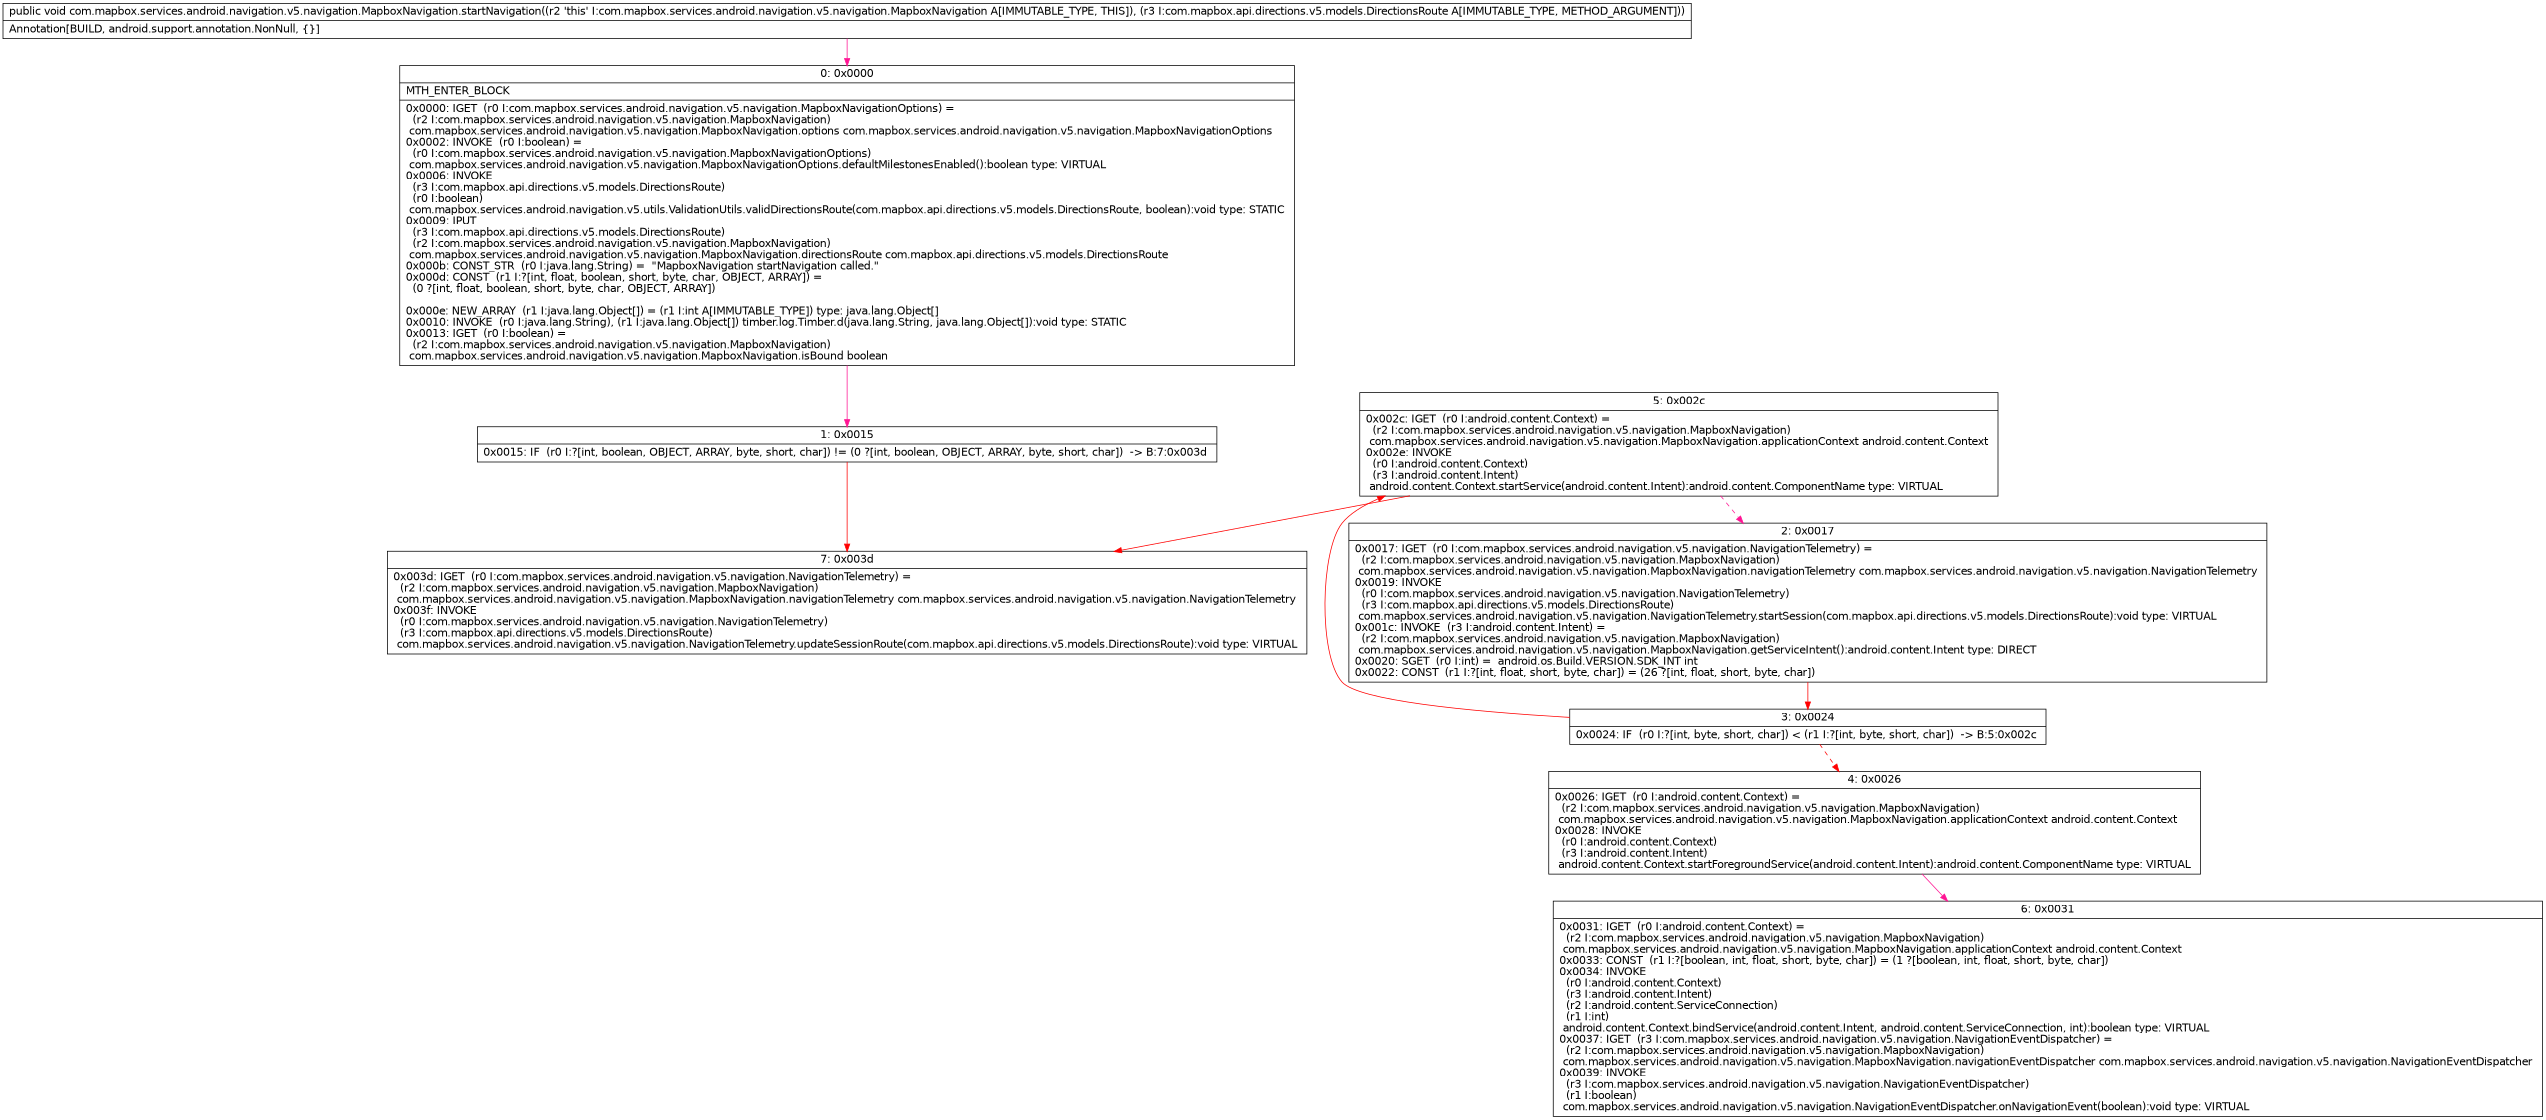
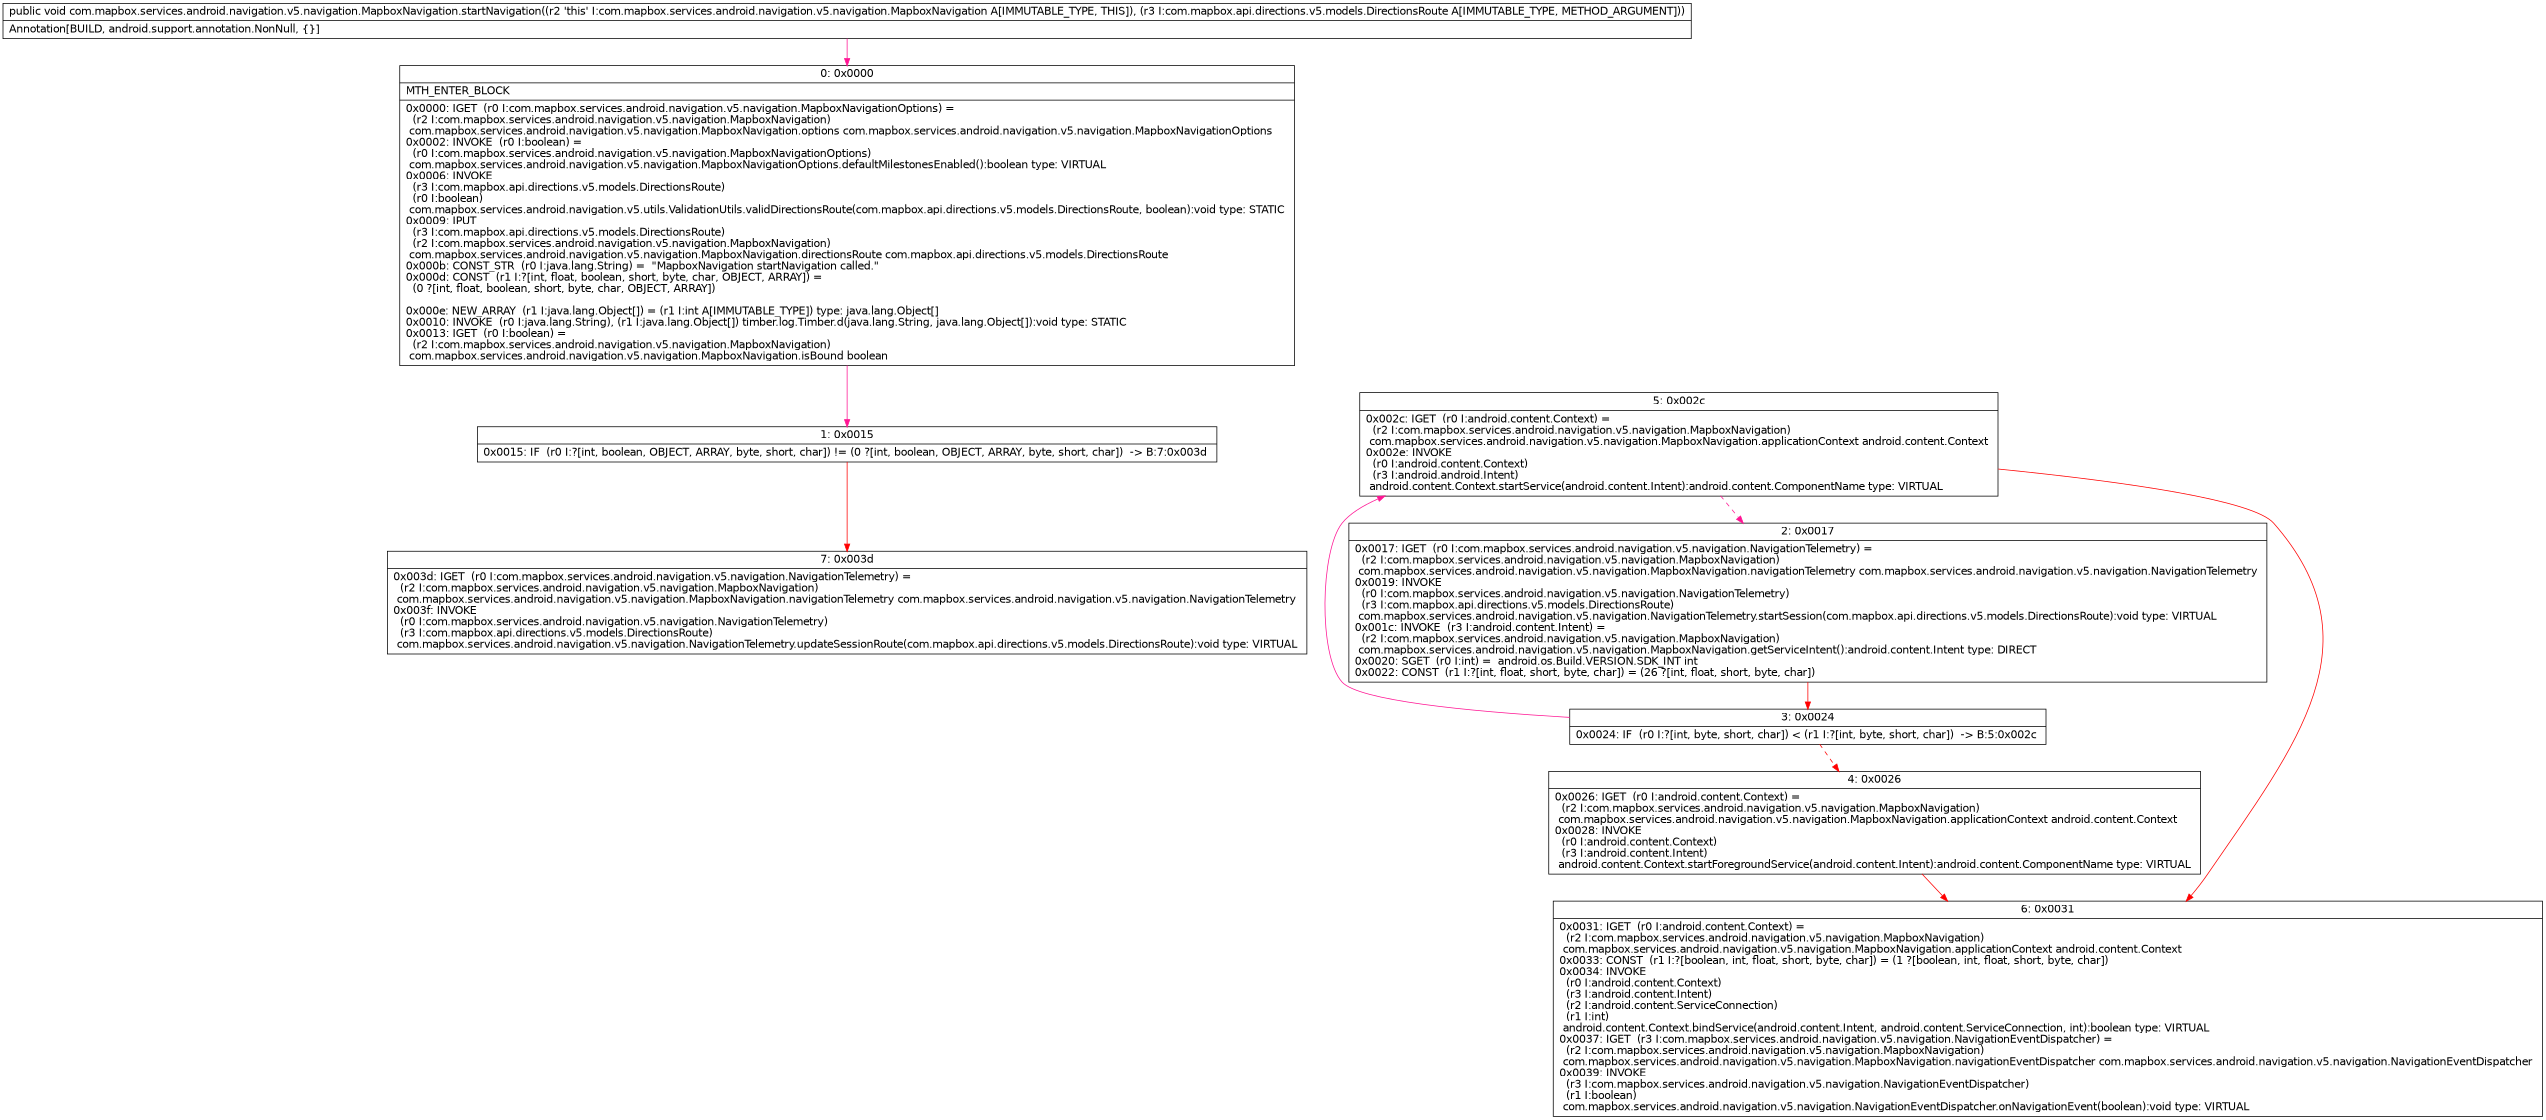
node "5: 0x002c": text "(r3 I:android.content.Intent)" -> "(r3 I:android.android.Intent)"
edge "5: 0x002c" -> "7: 0x003d": now "5: 0x002c" -> "6: 0x0031"
edge "3: 0x0024" -> "5: 0x002c": color red -> deeppink
edge "4: 0x0026" -> "6: 0x0031": color deeppink -> red
